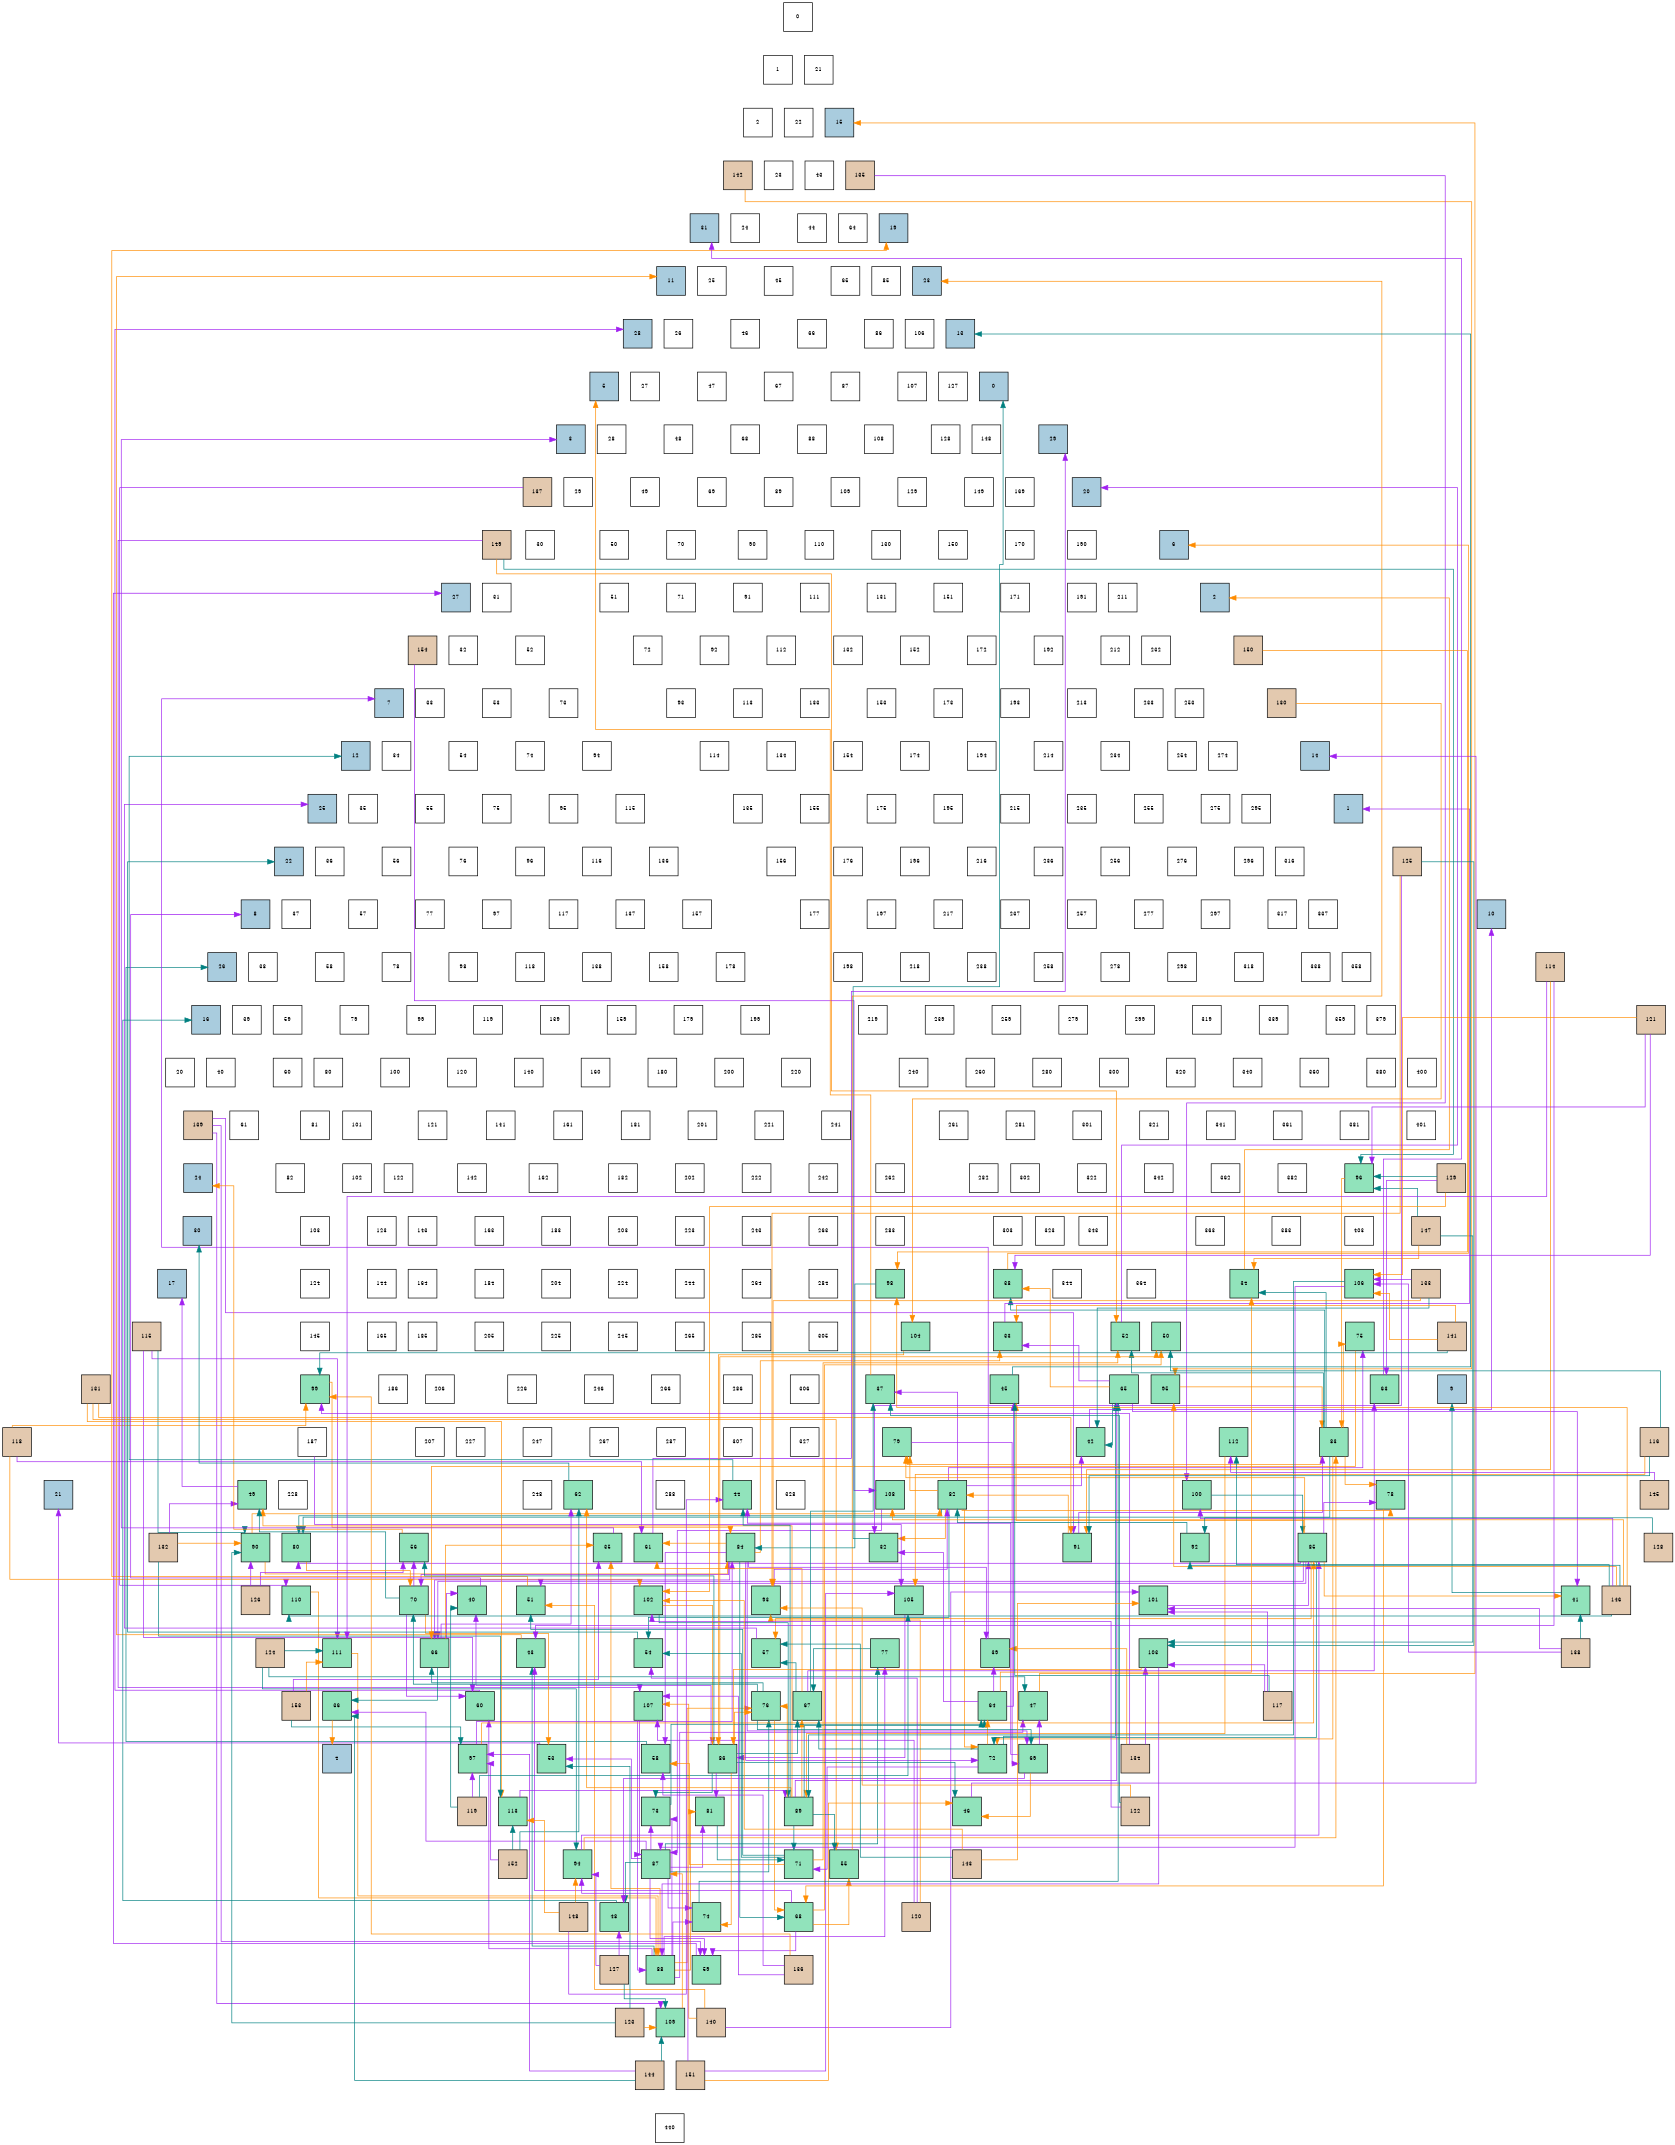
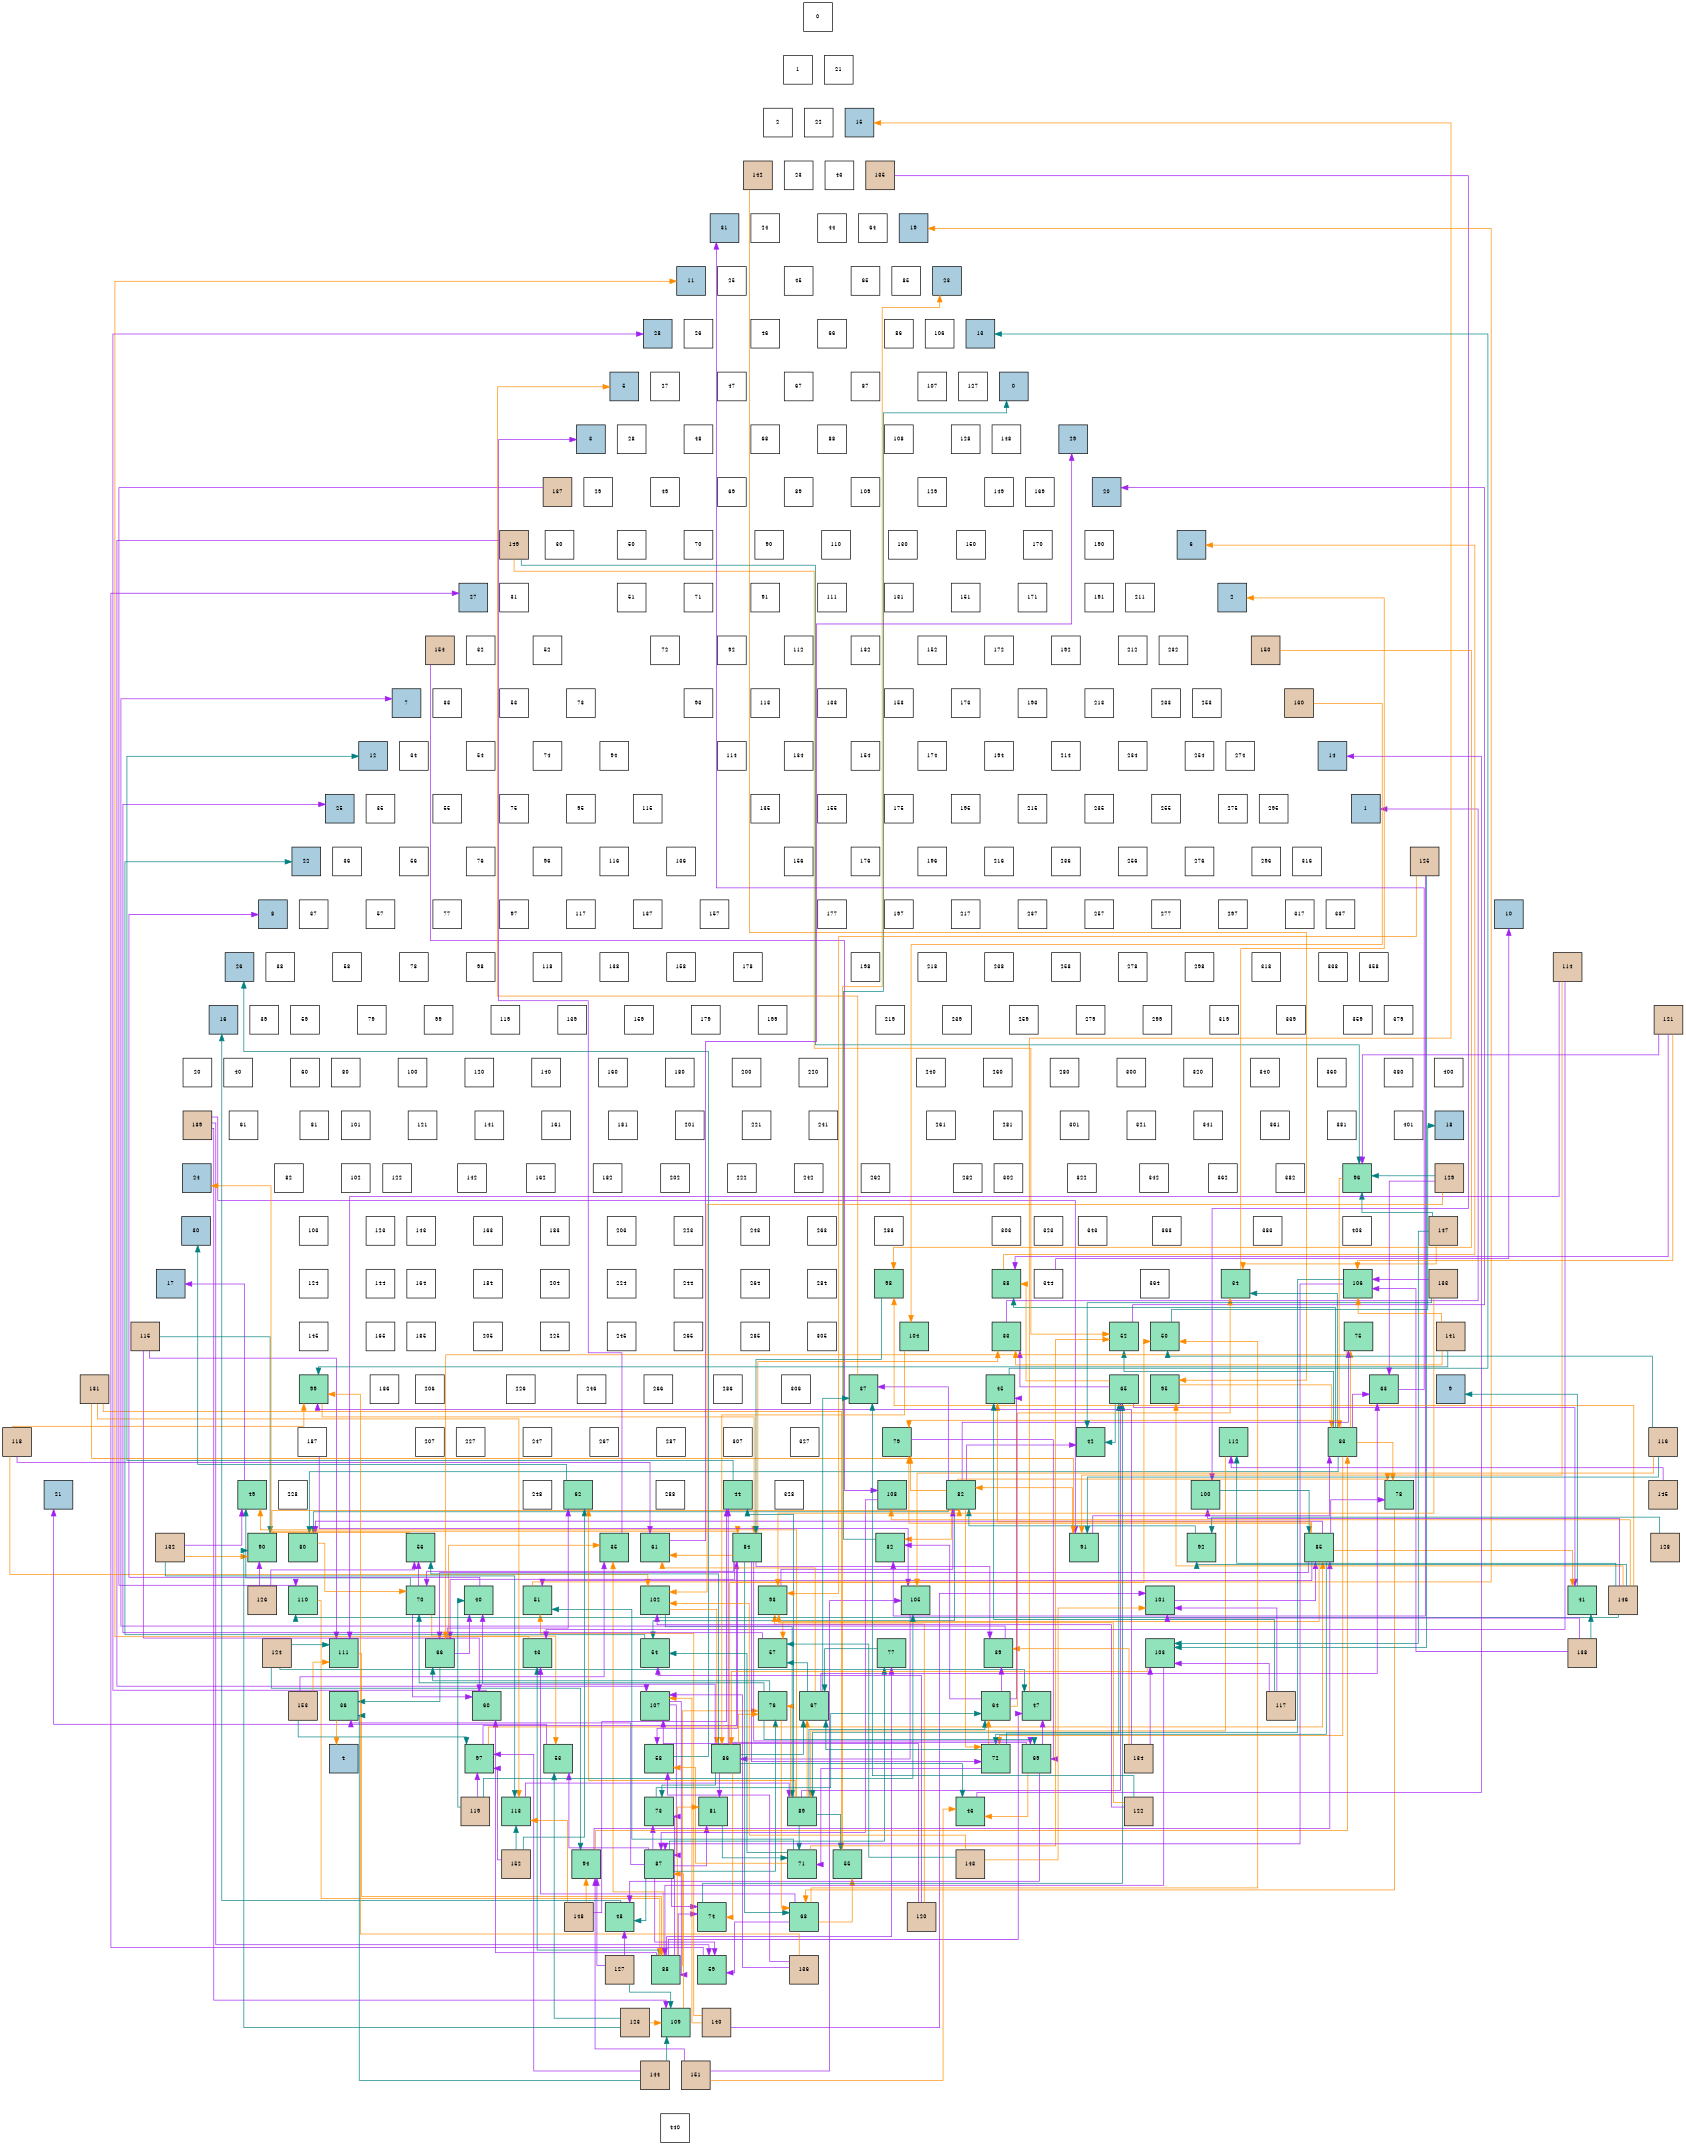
node "18": added
edge "42" -> "10": now "344" -> "10"
edge "83" -> "63": added
